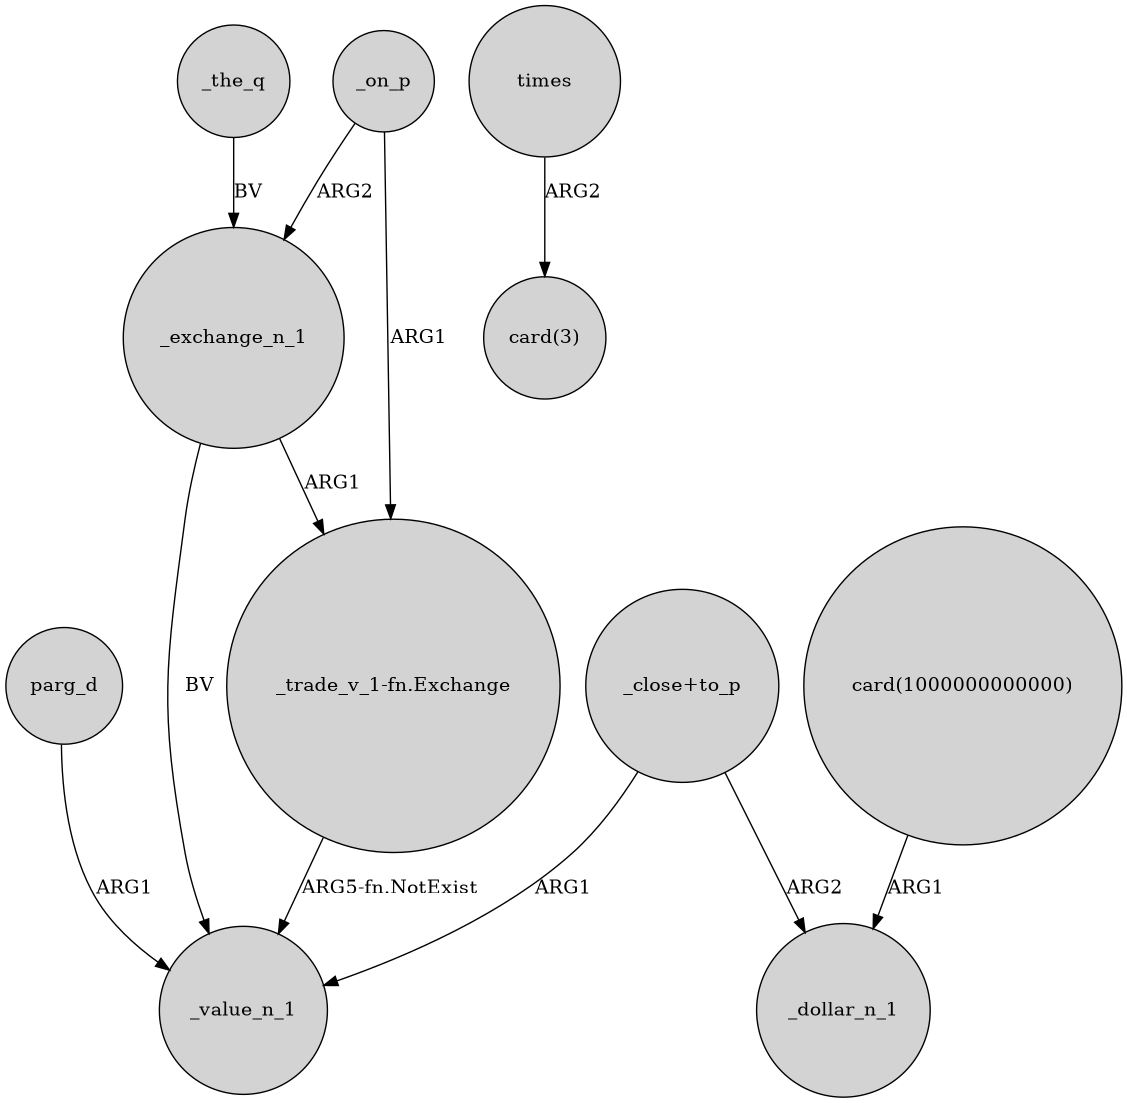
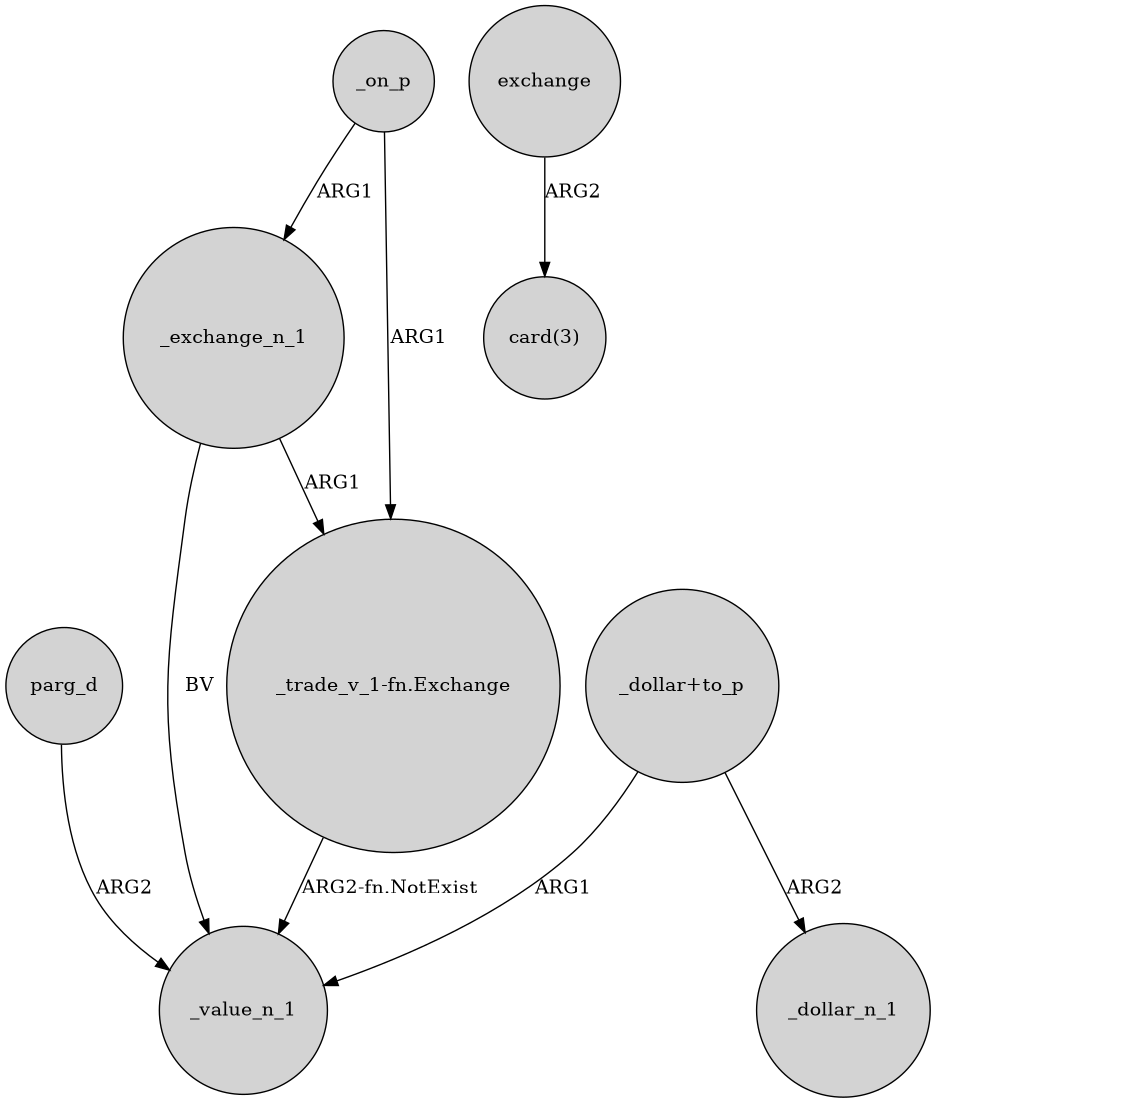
node "_the_q": removed
node "times": label "times" -> "exchange"
edge "_on_p" -> "_exchange_n_1": label "ARG2" -> "ARG1"
node "_close+to_p": label "_close+to_p" -> "_dollar+to_p"
node "card(1000000000000)": removed
edge "parg_d" -> "_value_n_1": label "ARG1" -> "ARG2"
edge "_trade_v_1-fn.Exchange" -> "_value_n_1": label "ARG5-fn.NotExist" -> "ARG2-fn.NotExist"
